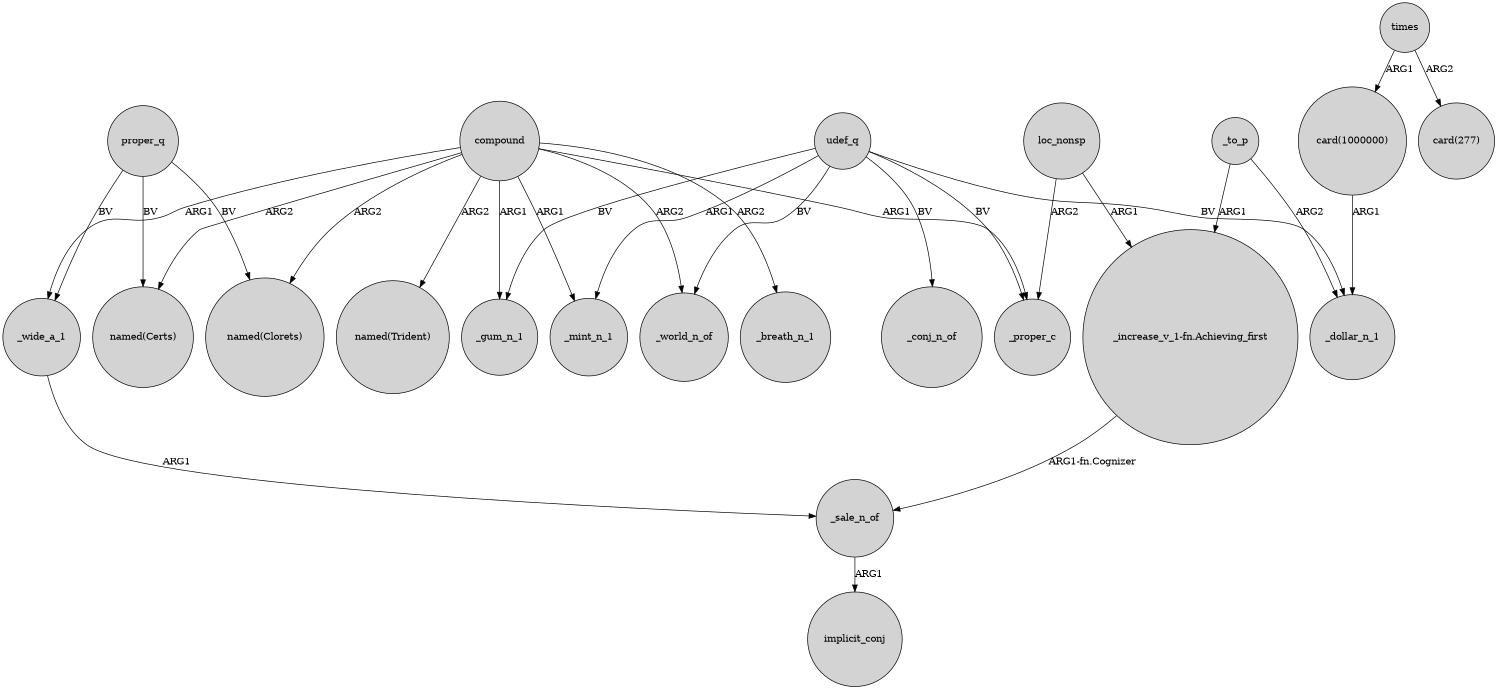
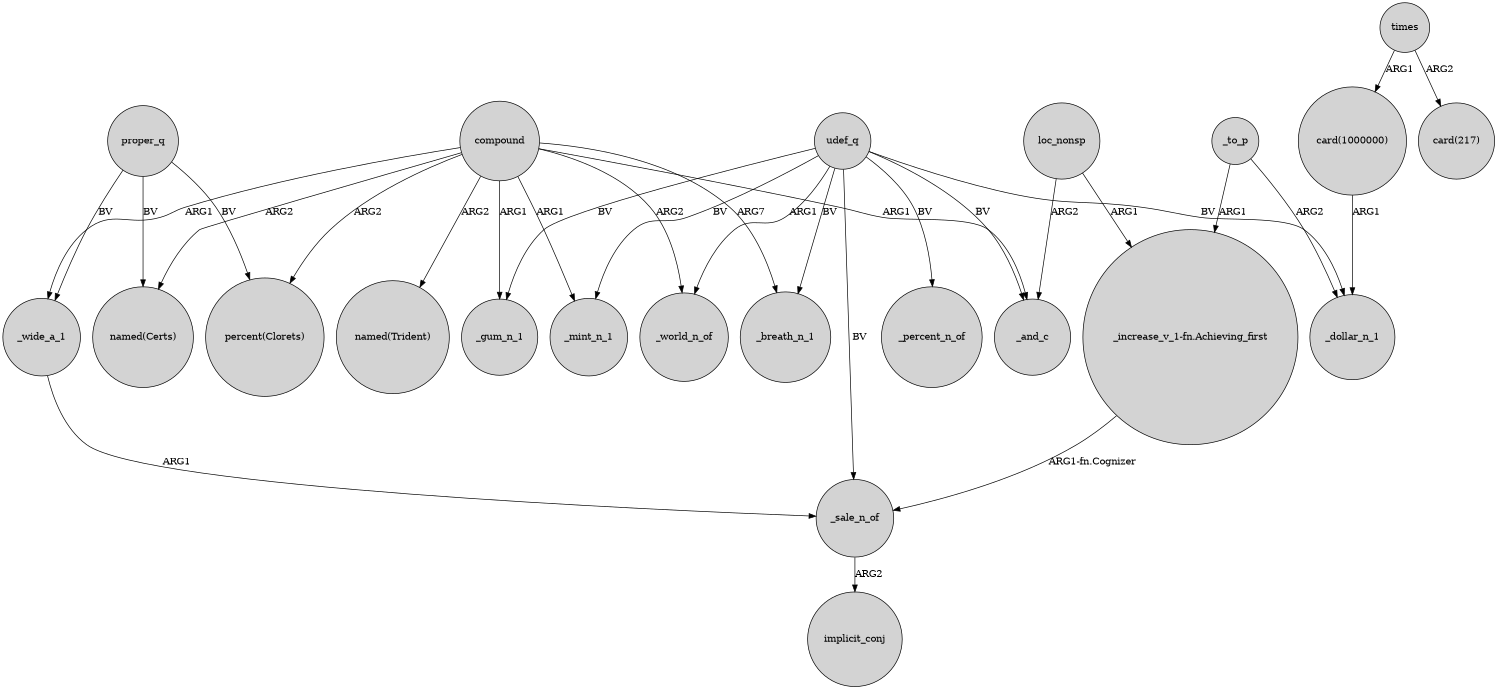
node "card(277)": label "card(277)" -> "card(217)"
edge "udef_q" -> "_mint_n_1": label "ARG1" -> "BV"
edge "compound" -> "_breath_n_1": label "ARG2" -> "ARG7"
edge "udef_q" -> "_world_n_of": label "BV" -> "ARG1"
edge "udef_q" -> "_breath_n_1": added, label "BV"
edge "udef_q" -> "_sale_n_of": added, label "BV"
node "named(Clorets)": label "named(Clorets)" -> "percent(Clorets)"
node "_conj_n_of": label "_conj_n_of" -> "_percent_n_of"
node "_proper_c": label "_proper_c" -> "_and_c"
edge "_sale_n_of" -> "implicit_conj": label "ARG1" -> "ARG2"
